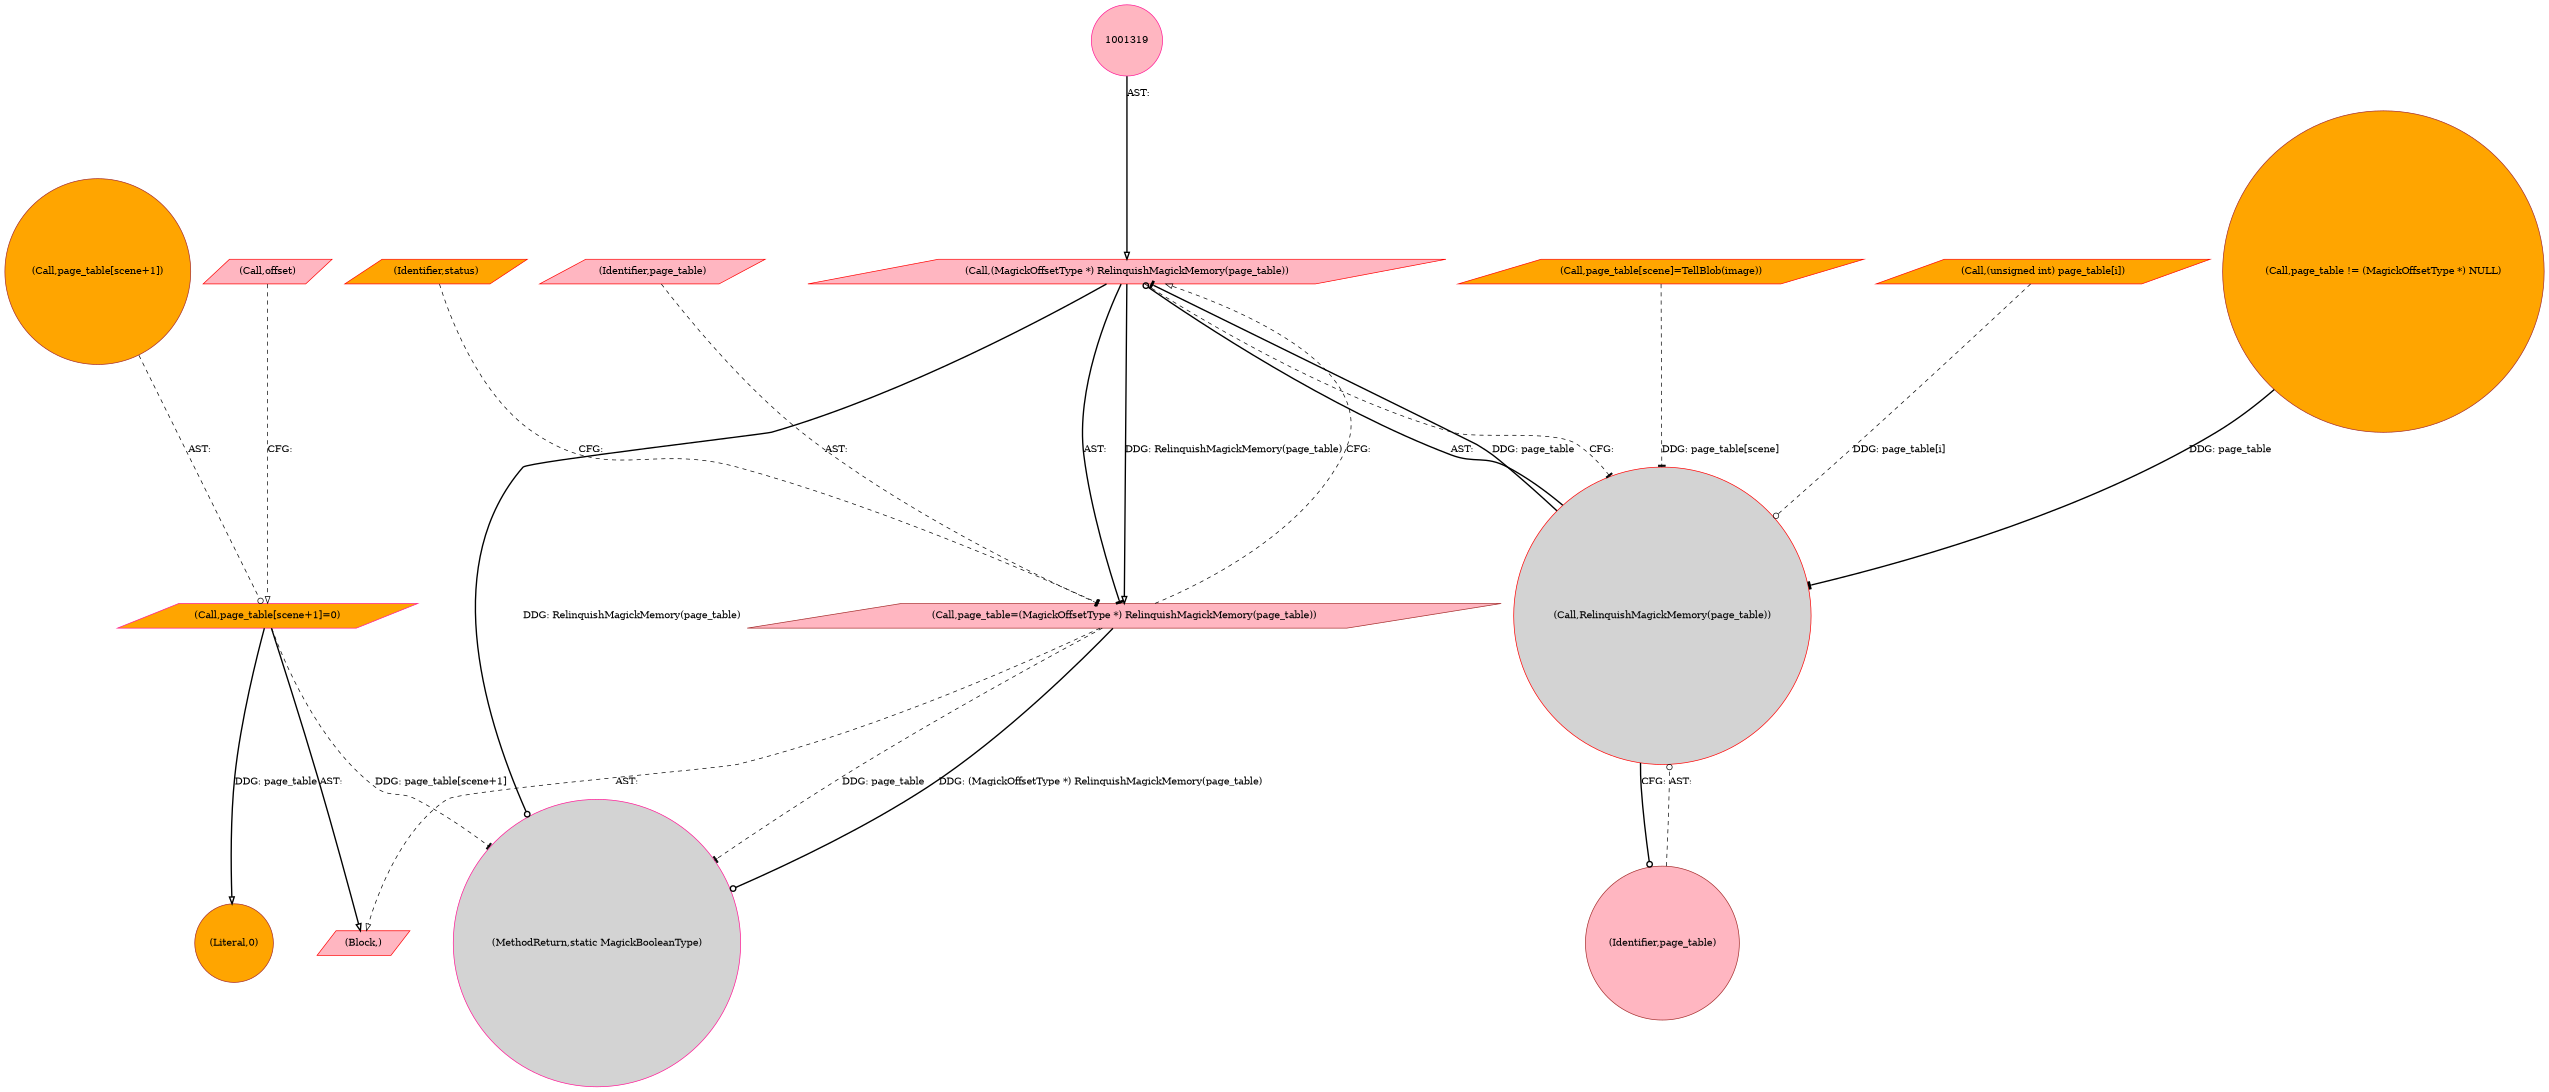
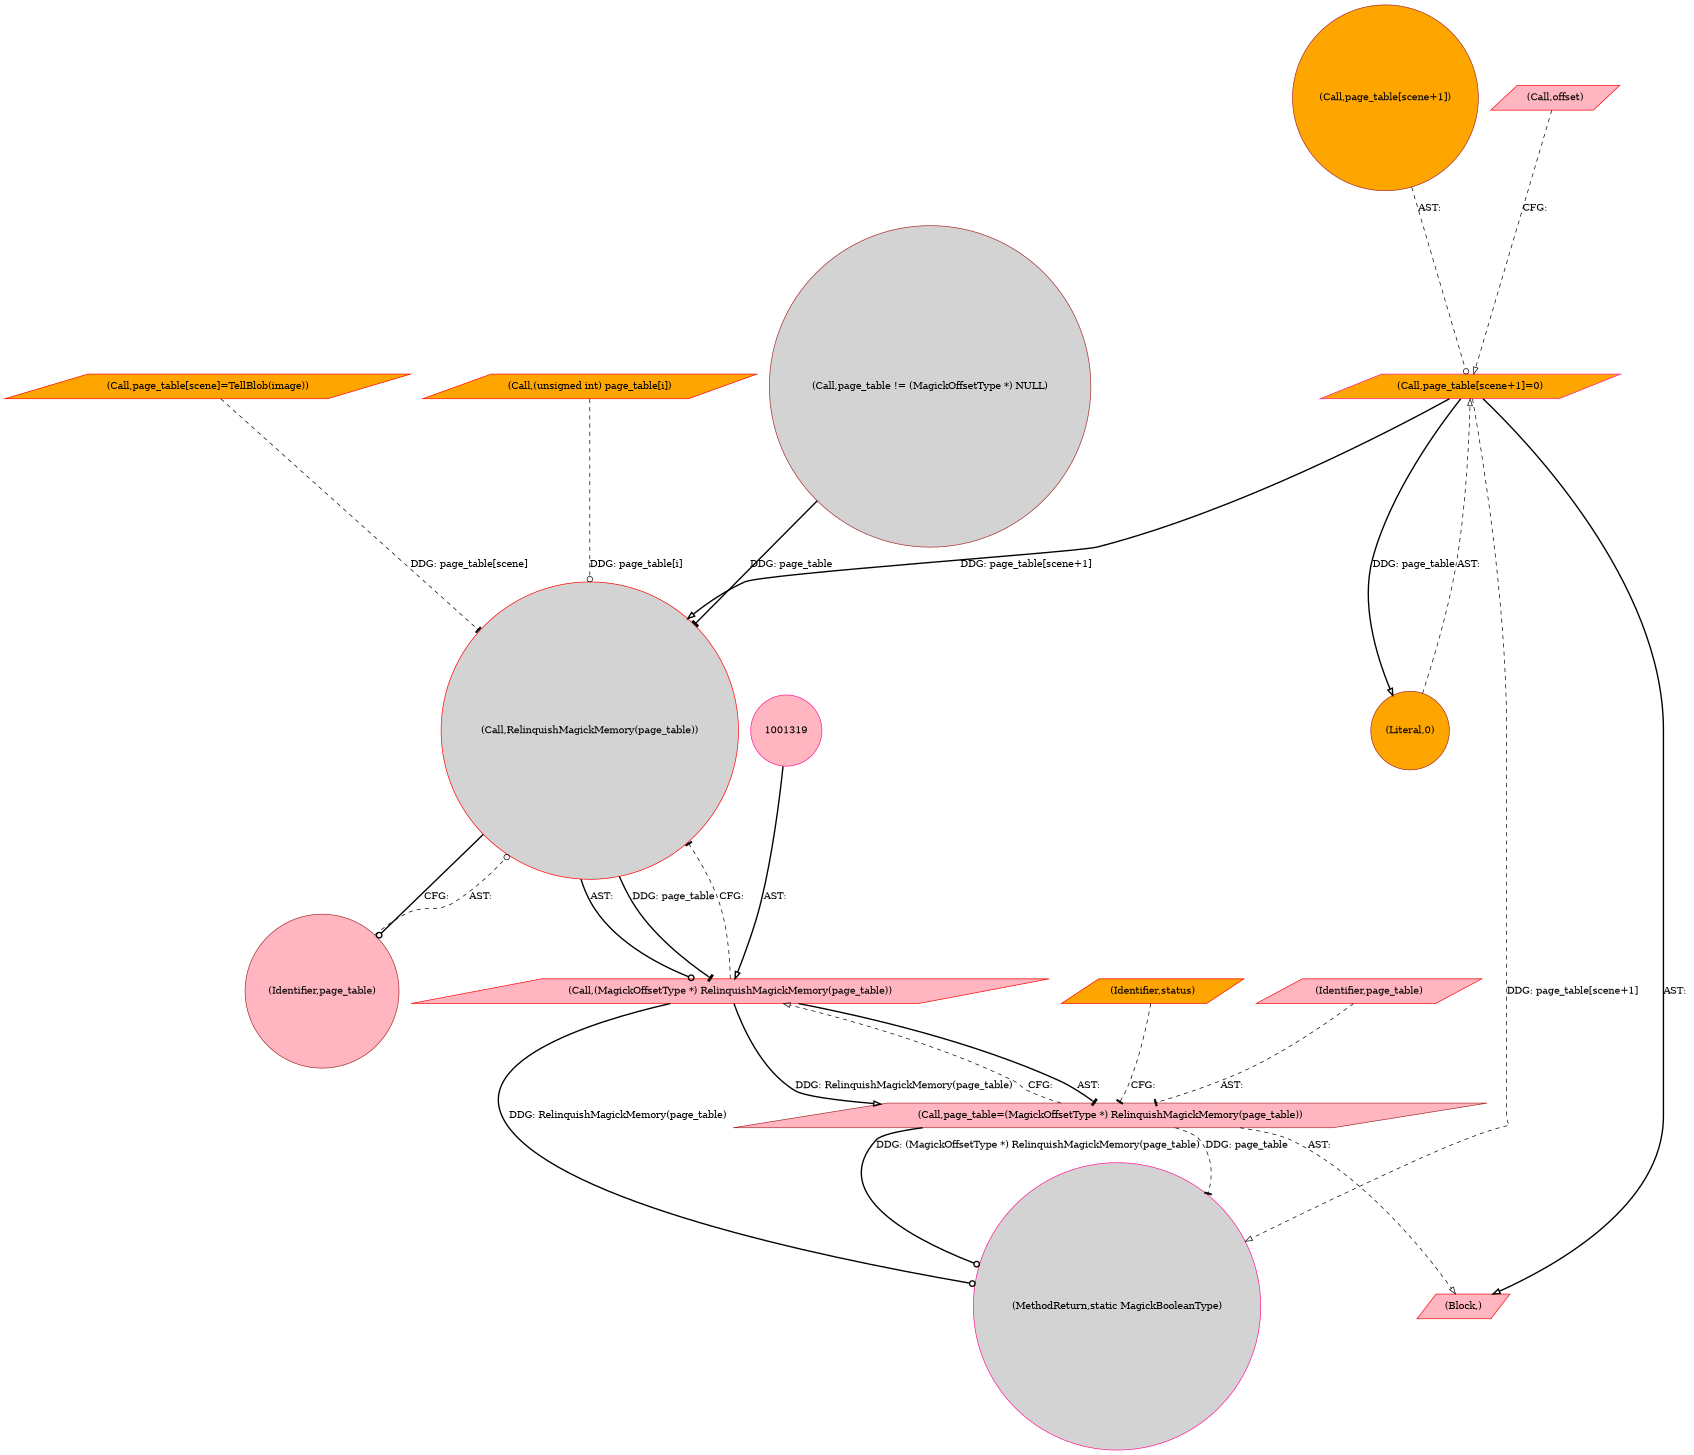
node "(Call,page_table != (MagickOffsetType *) NULL)": fillcolor orange -> lightgrey
edge "(Call,page_table[scene+1]=0)" -> "(Call,RelinquishMagickMemory(page_table))": added, label "DDG: page_table[scene+1]"
edge "(Literal,0)" -> "(Call,page_table[scene+1]=0)": added, label "AST:"
edge "(Call,page_table[scene+1]=0)" -> "(MethodReturn,static MagickBooleanType)": arrowhead tee -> onormal
